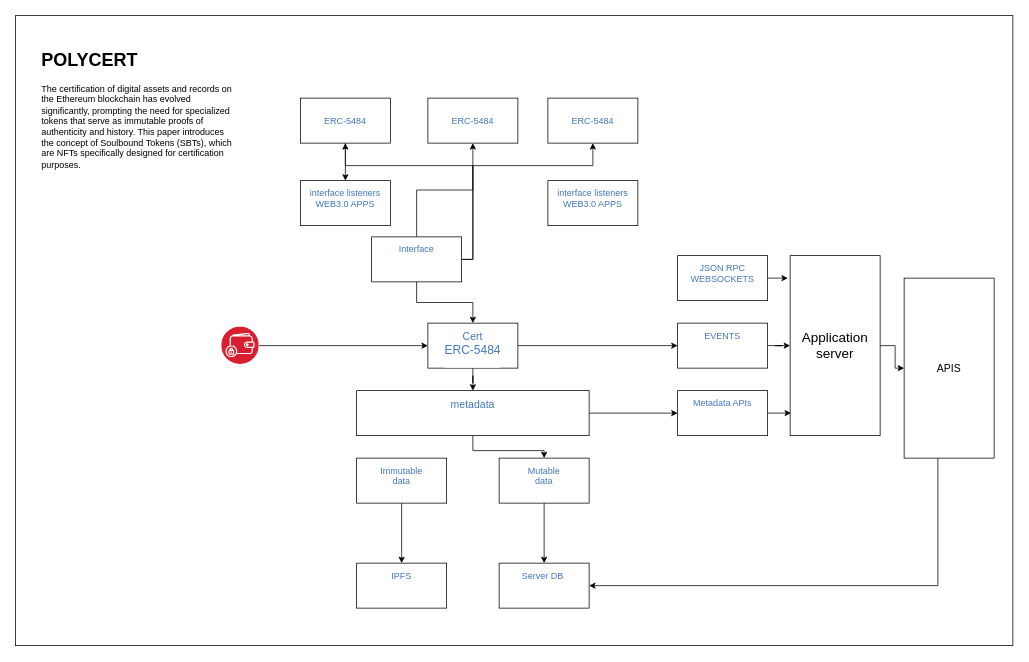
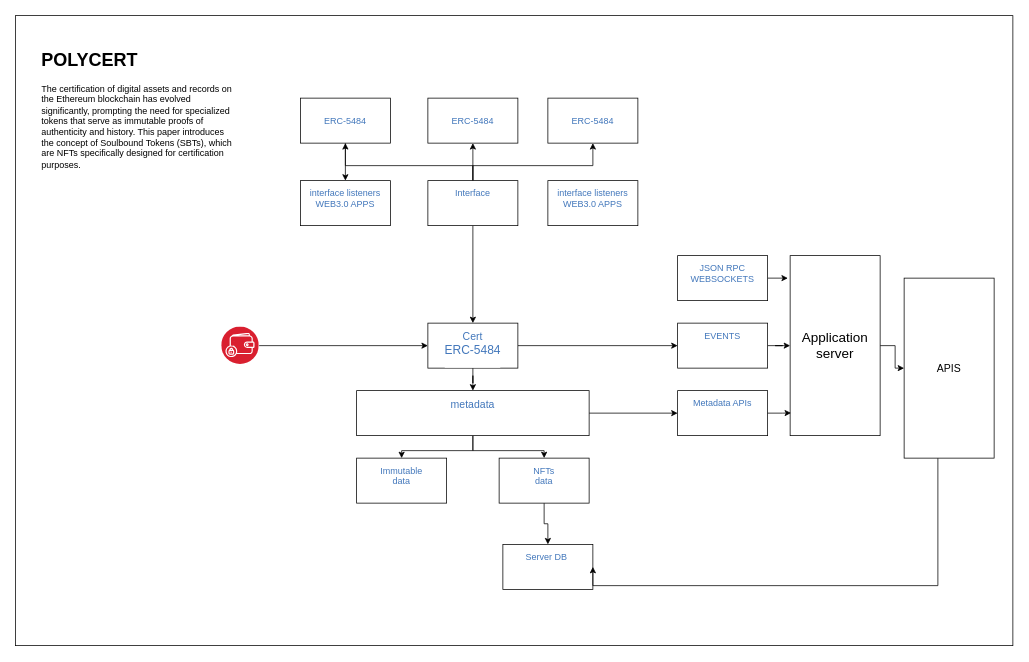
node "Interface": moved (417, 259) -> (473, 203)
edge "metadata" -> "Immutable data": added
node "Mutable data": label "Mutable data" -> "NFTs data"
edge "Immutable data" -> "IPFS": removed
node "IPFS": removed
node "Server DB": moved (544, 585) -> (548, 567)
